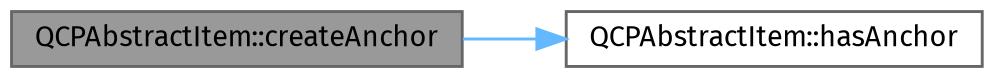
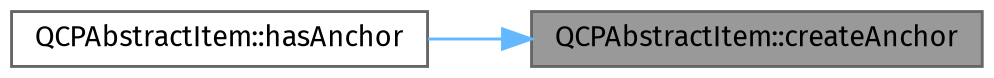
edge "QCPAbstractItem::createAnchor" -> "QCPAbstractItem::hasAnchor": reversed
